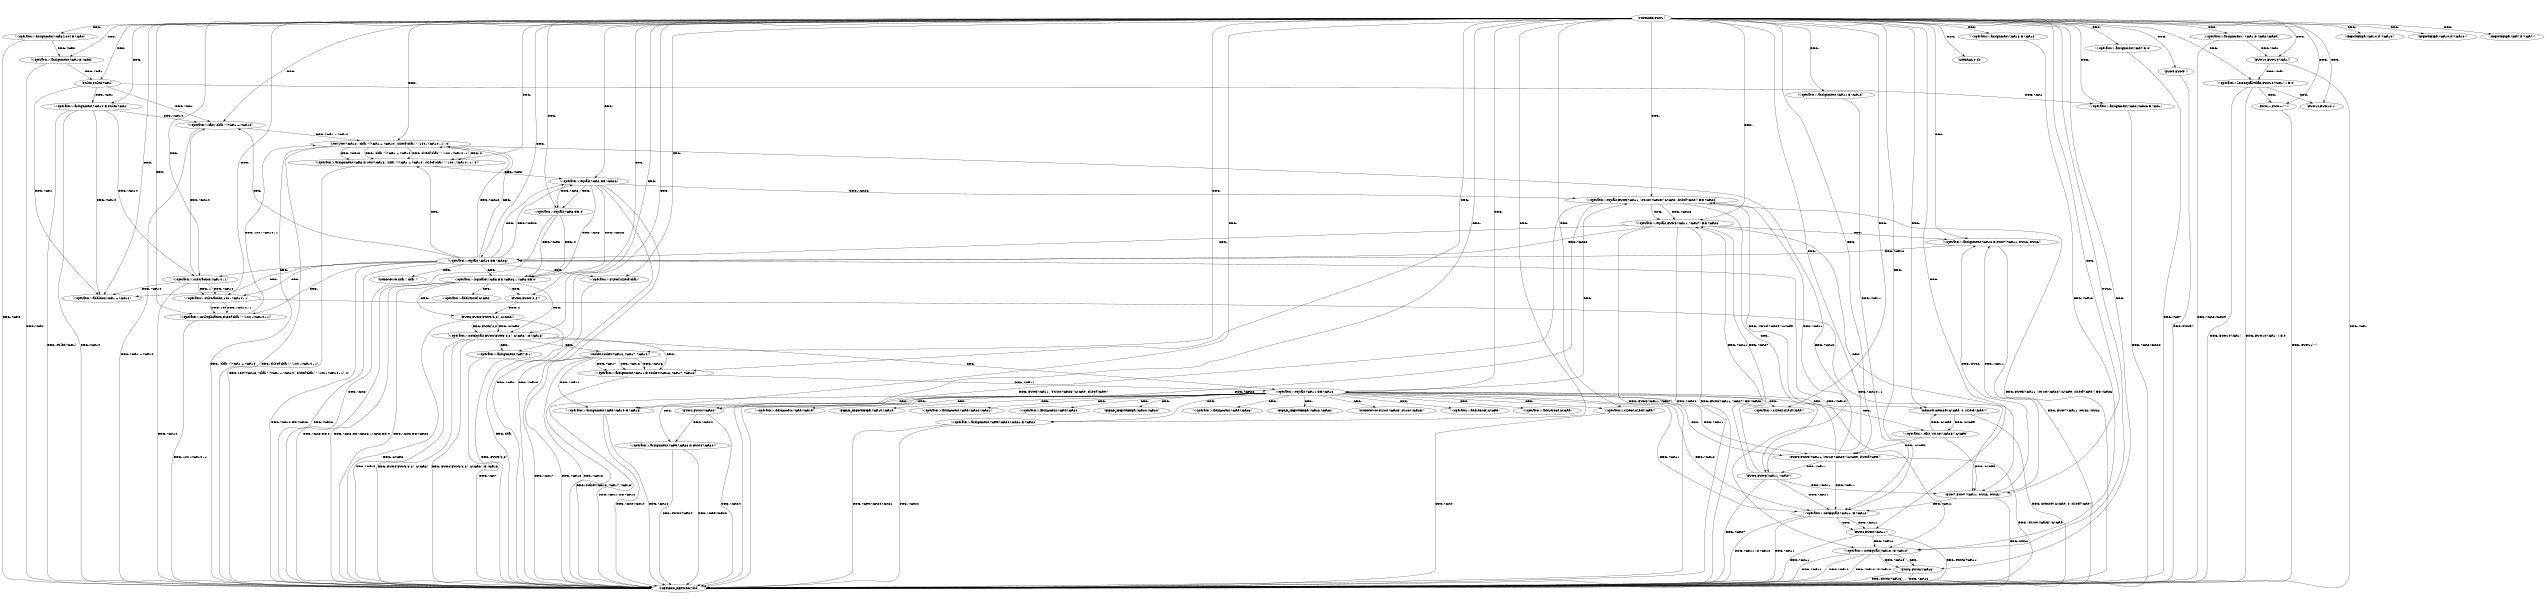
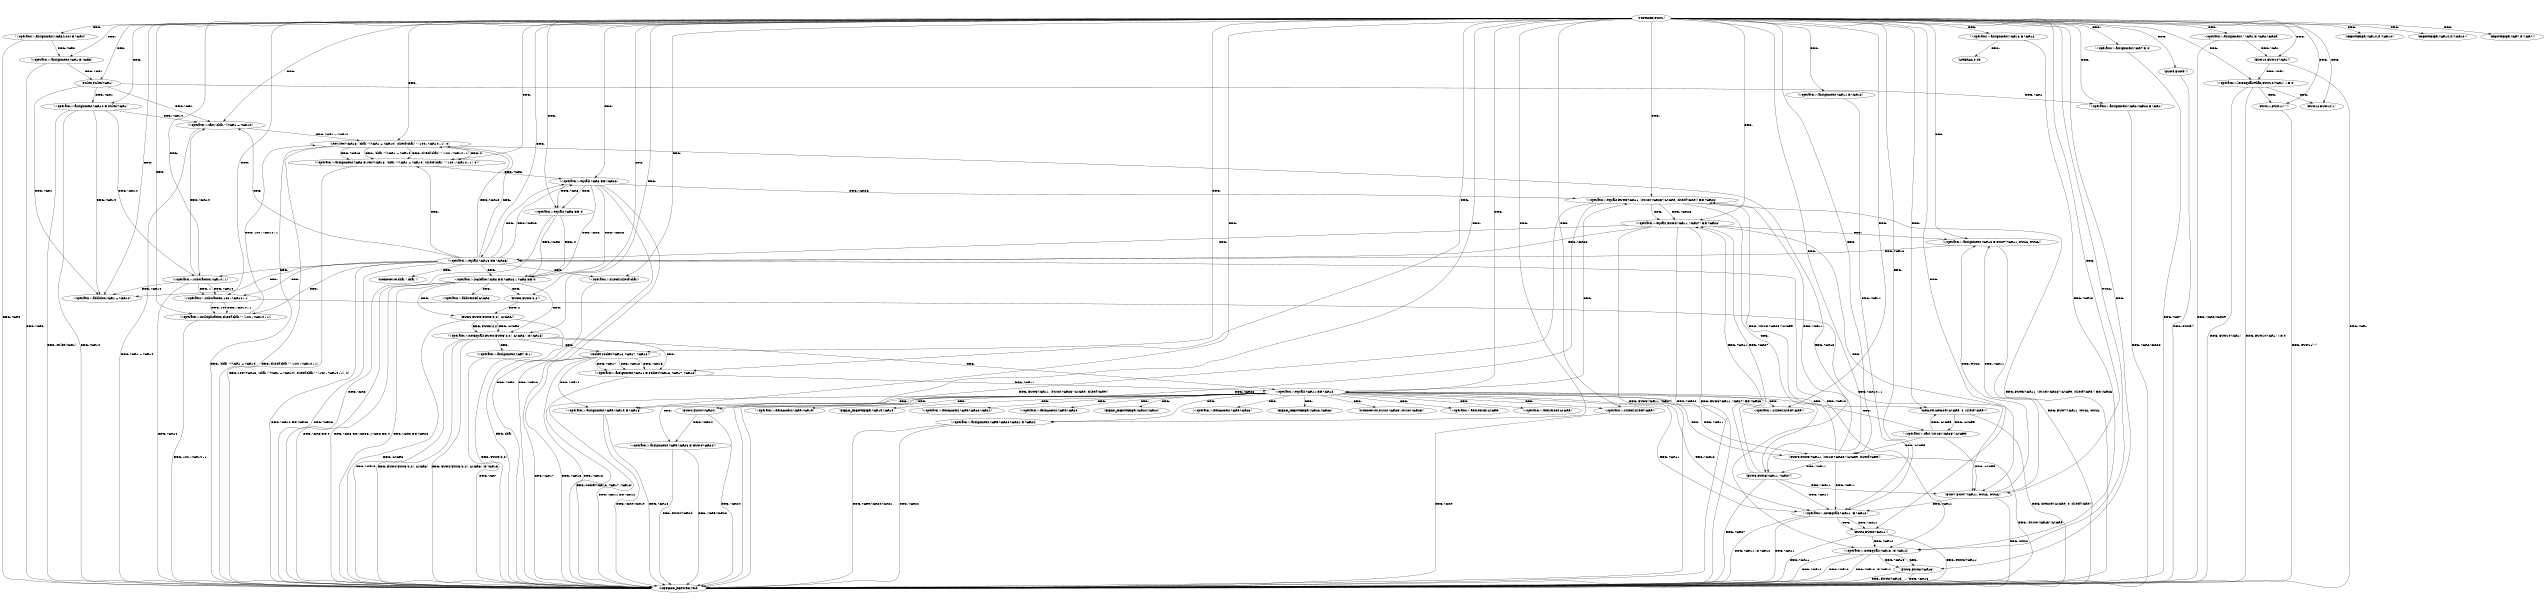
edge "(METHOD,FUN1)" -> "(LITERAL,0,do)": now "(<operator>.assignment,VAR13 = VAR12)" -> "(LITERAL,0,do)"
edge "(METHOD,FUN1)" -> "(<operator>.assignment,VAR7 = 1)": removed, label "DDG:"
